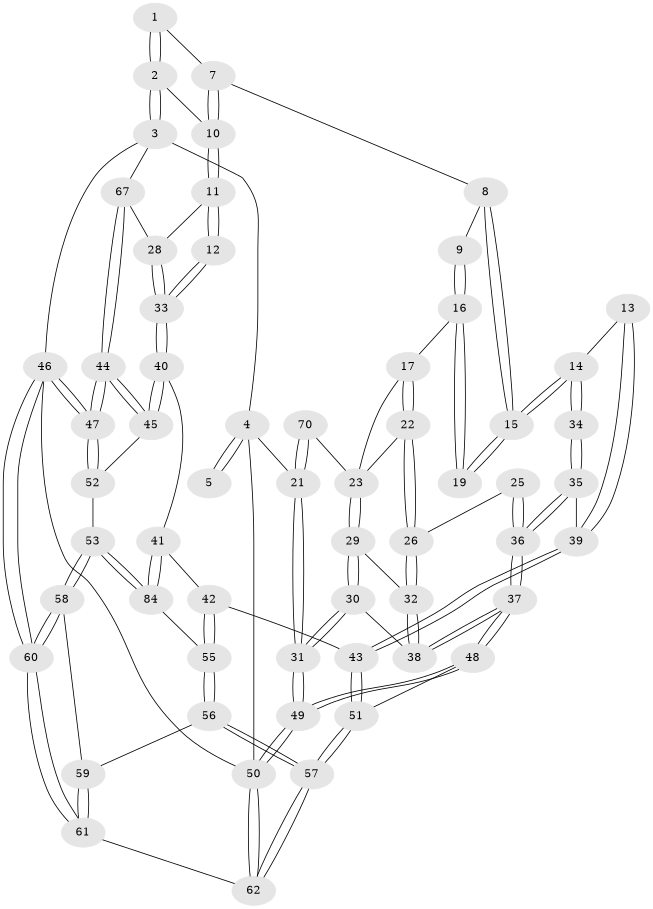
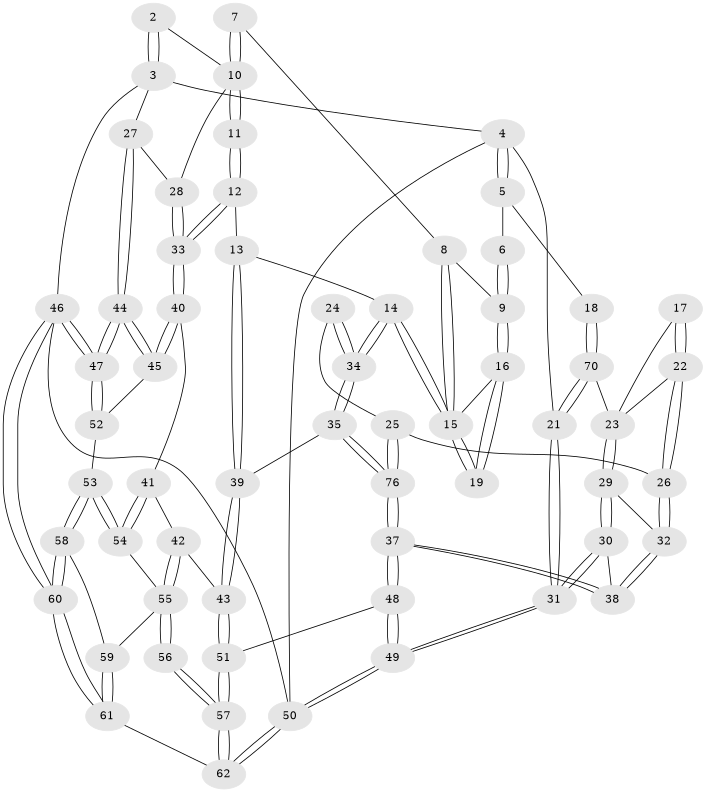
node "1": removed
node "67": label "67" -> "27"
edge "11" -- "28": now "10" -- "28"
edge "12" -- "13": added
node "6": added
node "24": added
node "18": added
edge "16" -- "17": now "16" -- "15"
node "36": label "36" -> "76"
node "84": label "84" -> "54"
edge "56" -- "59": now "55" -- "59"
